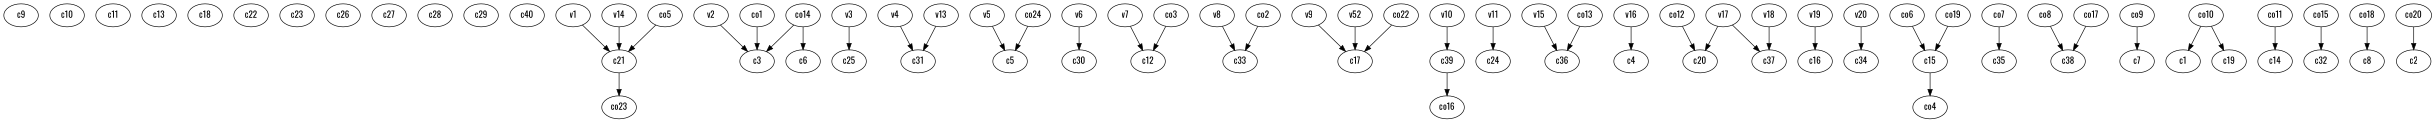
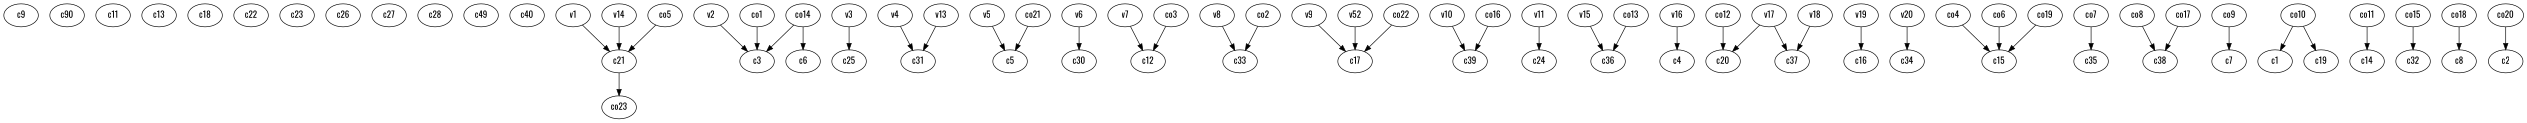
node "c10": label "c10" -> "c90"
node "c29": label "c29" -> "c49"
node "co24": label "co24" -> "co21"
edge "c39" -> "co16": reversed
edge "c15" -> "co4": reversed
